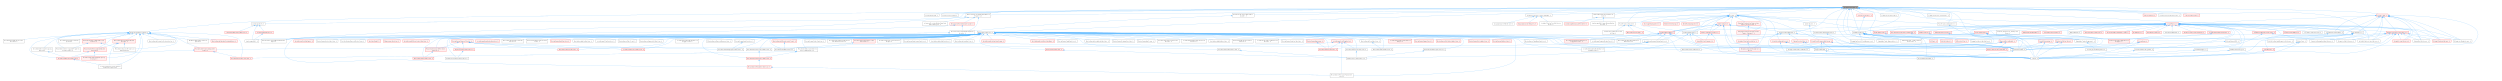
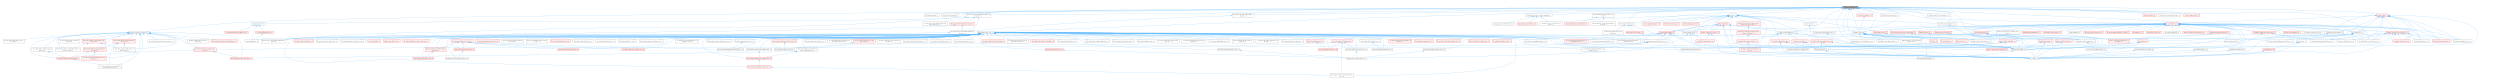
node "MovieSceneEvaluationTree PopulationRules.h": added
